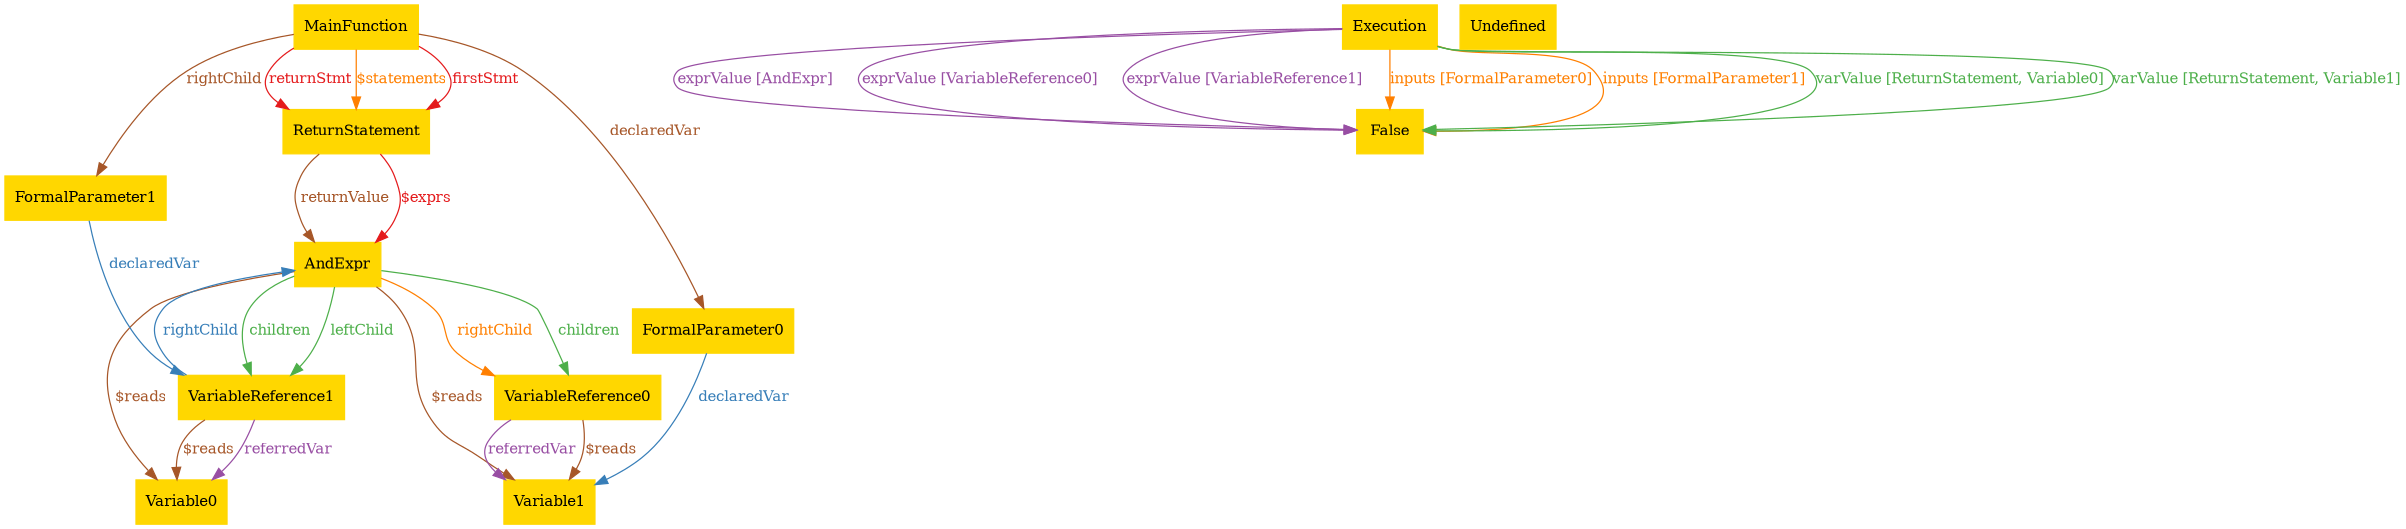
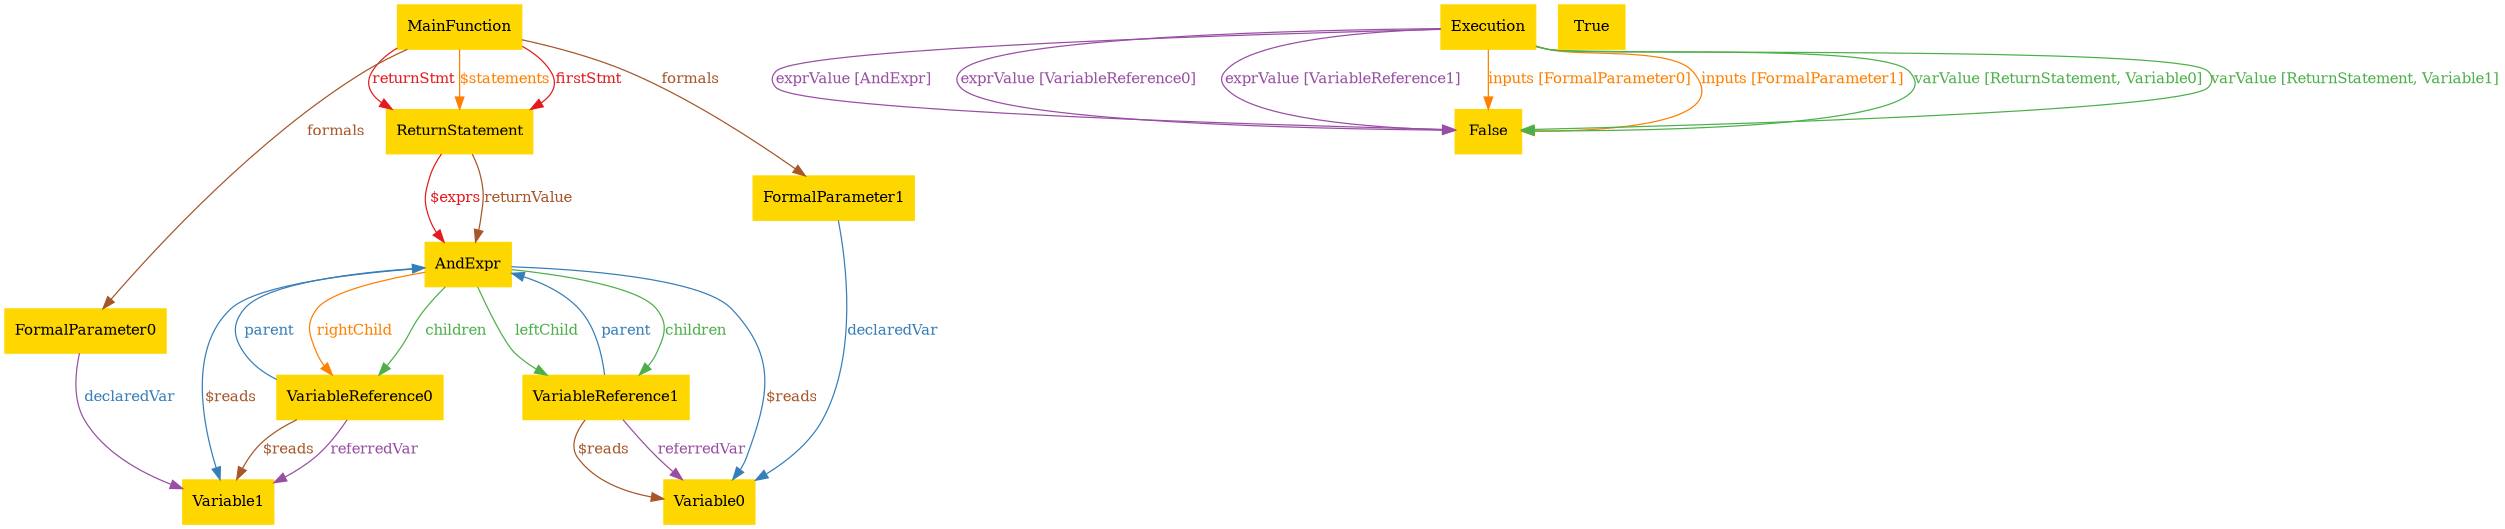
node "Undefined": removed
node "True": added
edge "MainFunction" -> "FormalParameter1": label "rightChild" -> "formals"
edge "MainFunction" -> "FormalParameter0": label "declaredVar" -> "formals"
edge "FormalParameter1" -> "VariableReference1": now "FormalParameter1" -> "Variable0"
edge "VariableReference0" -> "AndExpr": added, label "parent"
edge "AndExpr" -> "Variable0": color #a65628 -> #377eb8
edge "VariableReference1" -> "AndExpr": label "rightChild" -> "parent"
edge "AndExpr" -> "Variable1": color #a65628 -> #377eb8
edge "FormalParameter0" -> "Variable1": color #377eb8 -> #984ea3
